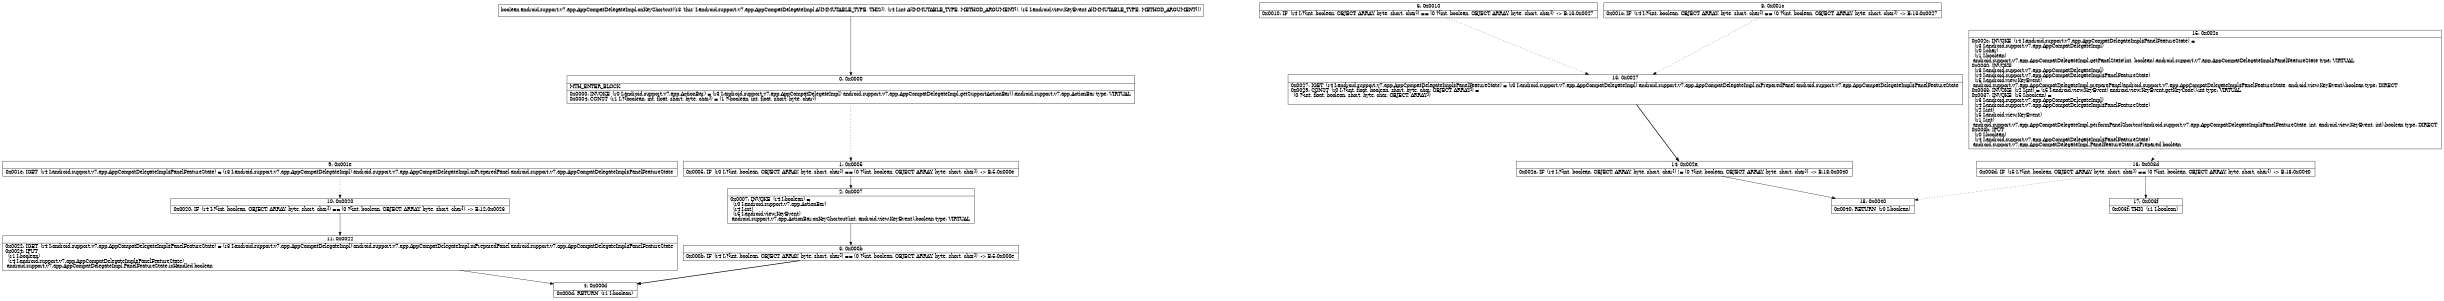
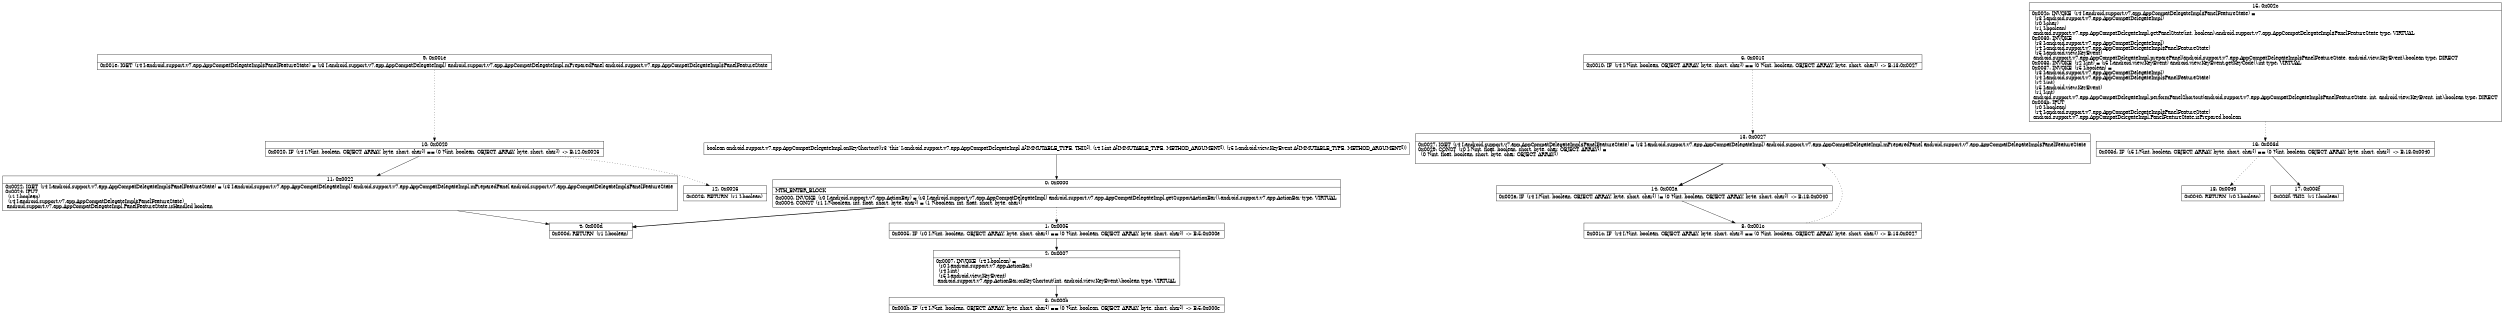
edge "14: 0x002a" -> "18: 0x0040": now "14: 0x002a" -> "8: 0x001c"
node "12: 0x0026": added
edge "3: 0x000b" -> "4: 0x000d": now "0: 0x0000" -> "4: 0x000d"
